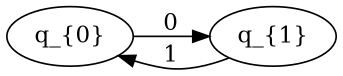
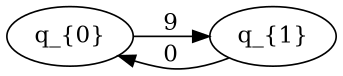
edge "q_{0}" -> "q_{1}": label "0" -> "9"
edge "q_{1}" -> "q_{0}": label "1" -> "0"
